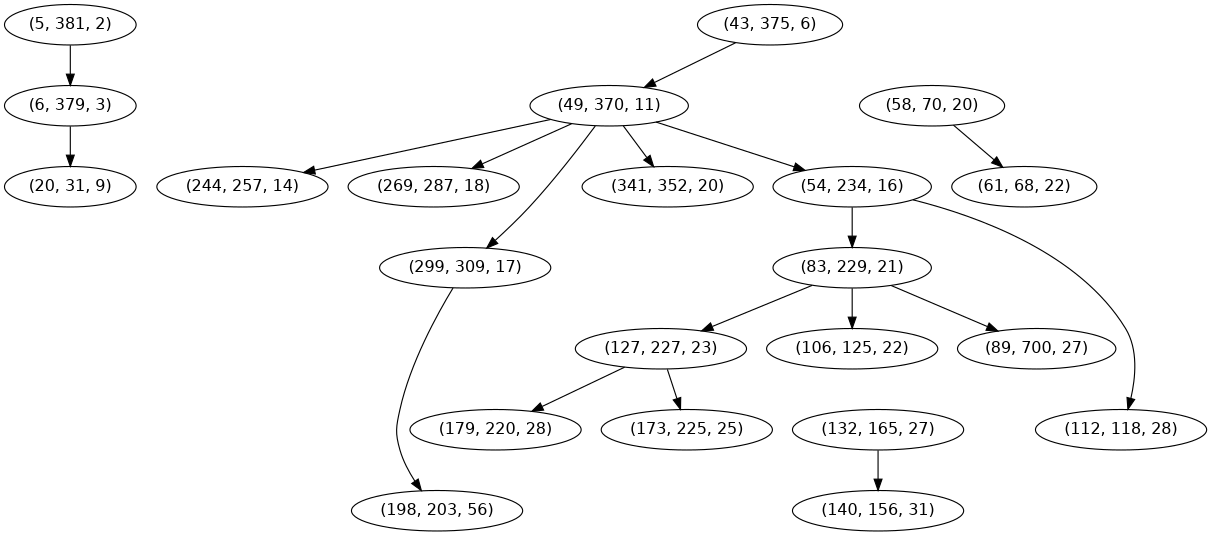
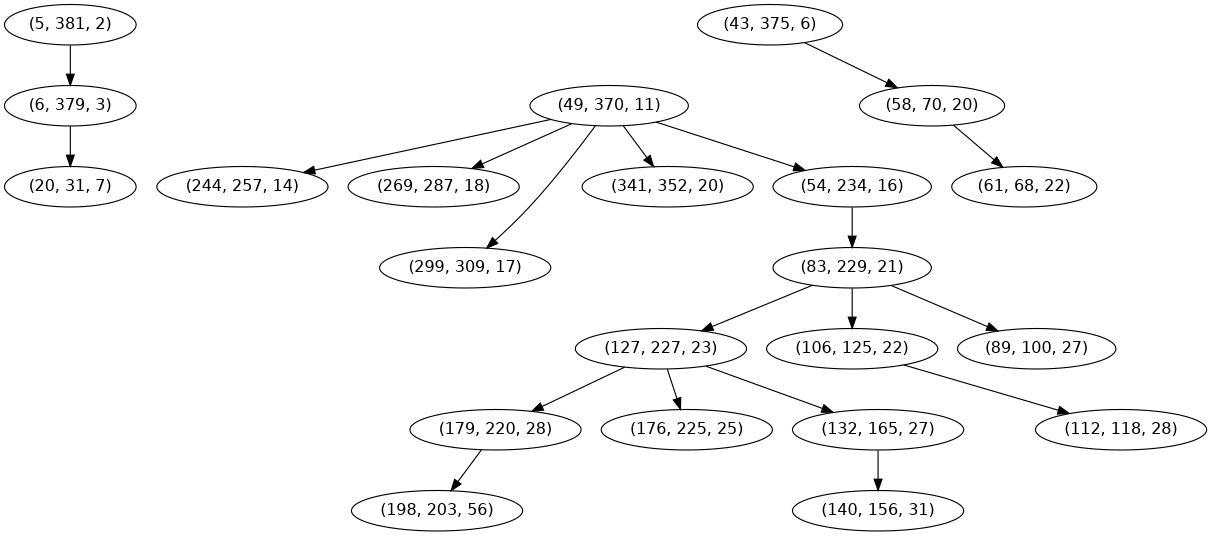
edge "(43, 375, 6)" -> "(49, 370, 11)": now "(43, 375, 6)" -> "(58, 70, 20)"
node "(20, 31, 9)": label "(20, 31, 9)" -> "(20, 31, 7)"
edge "(54, 234, 16)" -> "(112, 118, 28)": now "(106, 125, 22)" -> "(112, 118, 28)"
node "(89, 700, 27)": label "(89, 700, 27)" -> "(89, 100, 27)"
edge "(299, 309, 17)" -> "(198, 203, 56)": now "(179, 220, 28)" -> "(198, 203, 56)"
edge "(127, 227, 23)" -> "(132, 165, 27)": added
node "(173, 225, 25)": label "(173, 225, 25)" -> "(176, 225, 25)"
